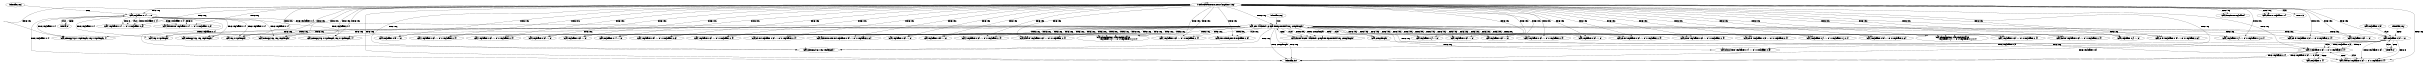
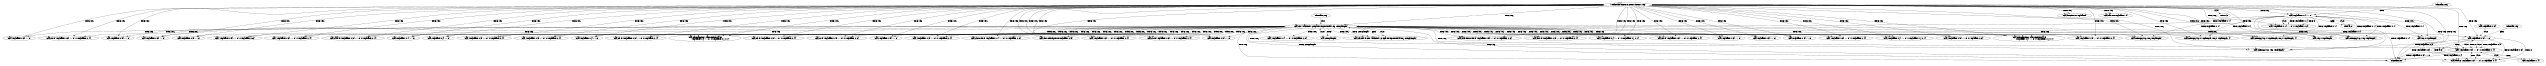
node "(MethodParameterIn,const length8_t *req)": label "(MethodParameterIn,const length8_t *req)" -> "(MethodParameterIn,const uint8_t *req)"
node "(Call,address = (req[offset + 1] << 8) + req[offset + 2])": removed
edge "(Call,ctx->backend->prepare_response_tid(req, &req_length))" -> "(Call,nb_write_bytes = req[offset + 9])": label "AST: req" -> "DDG: req"
node "(Call,(req[offset + 7] << 8) + req[offset + 8])": added
edge "(Call,&req_length)" -> "(Call,nb_write = (req[offset + 7] << 8) + req[offset + 8])": now "(Call,ctx->backend->prepare_response_tid(req, &req_length))" -> "(Call,nb_write = (req[offset + 7] << 8) + req[offset + 8])"
